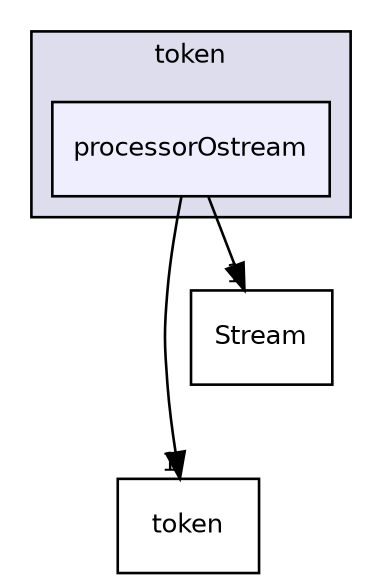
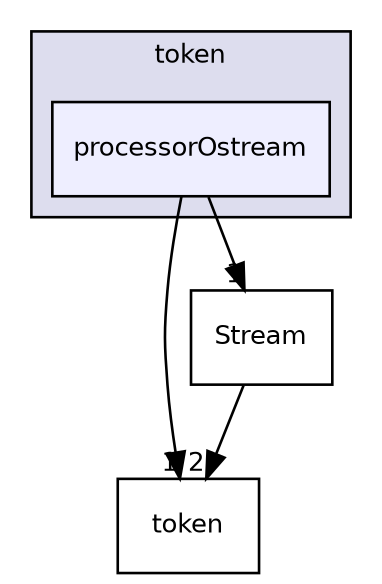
edge "Stream" -> "token": added
